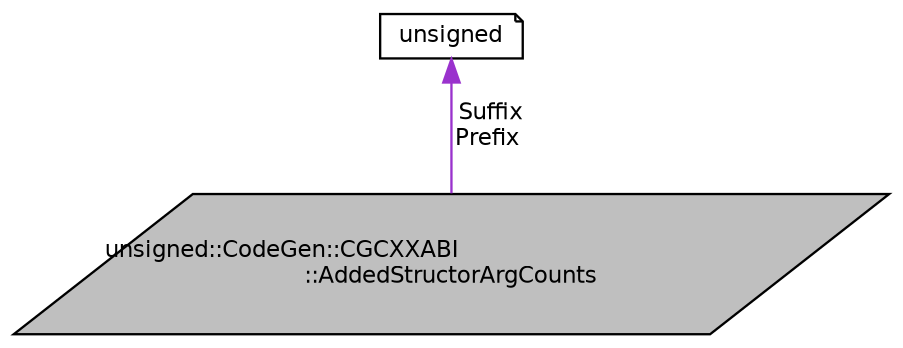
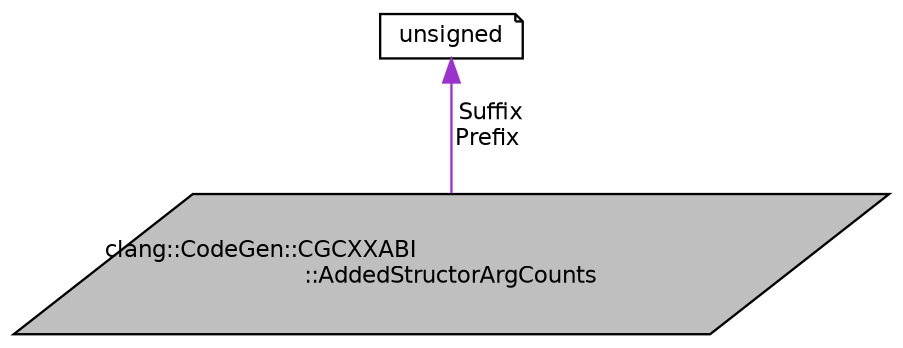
node "unsigned::CodeGen::CGCXXABI ::AddedStructorArgCounts": label "unsigned::CodeGen::CGCXXABI ::AddedStructorArgCounts" -> "clang::CodeGen::CGCXXABI ::AddedStructorArgCounts"
